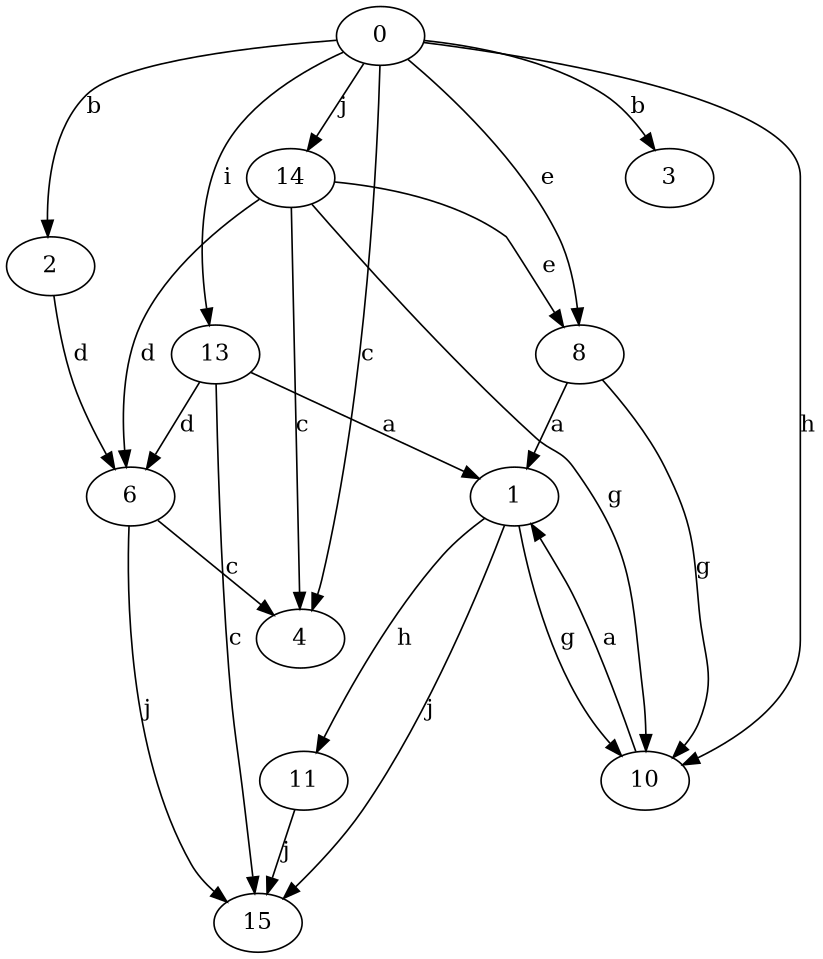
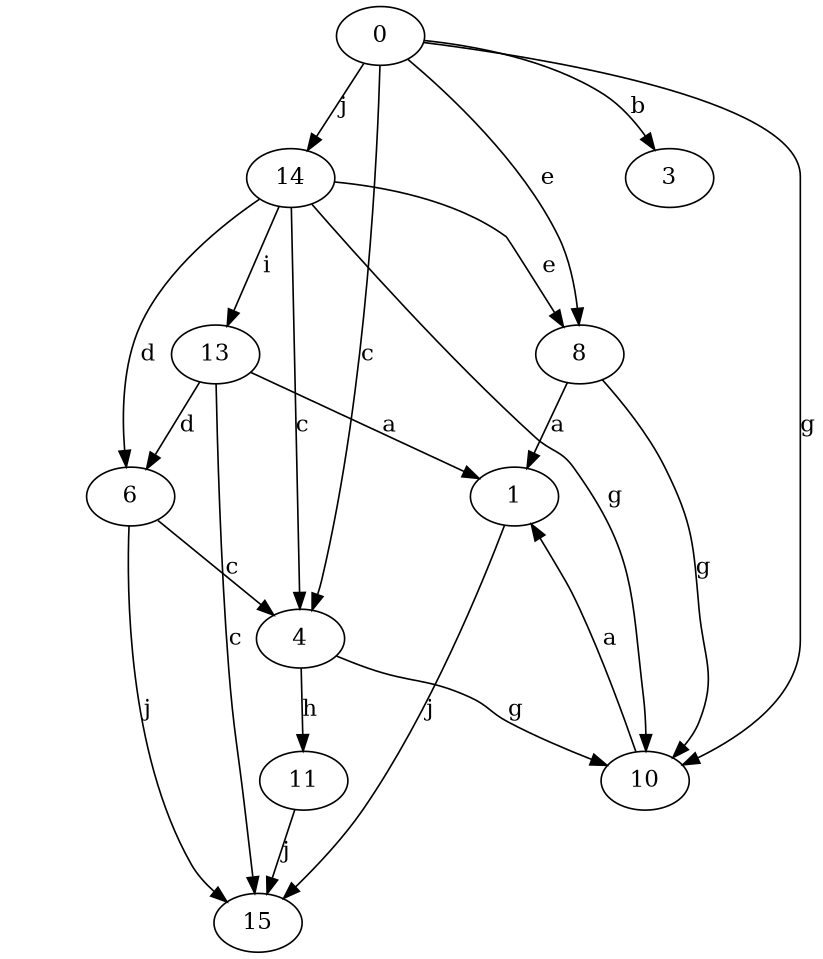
edge "0" -> "13": now "14" -> "13"
node "2": removed
edge "0" -> "10": label "h" -> "g"
edge "1" -> "11": now "4" -> "11"
edge "1" -> "10": now "4" -> "10"
